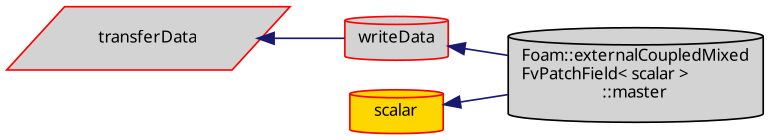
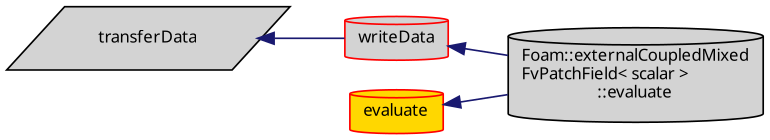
node "transferData": color red -> black
node "Foam::externalCoupledMixed FvPatchField< scalar > ::master": label "Foam::externalCoupledMixed FvPatchField< scalar > ::master" -> "Foam::externalCoupledMixed FvPatchField< scalar > ::evaluate"
node "scalar": label "scalar" -> "evaluate"
